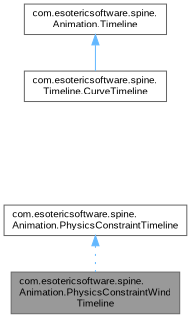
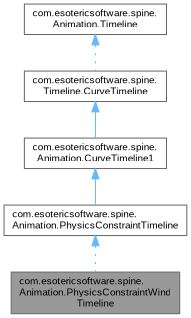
edge "com.esotericsoftware.spine. Timeline.CurveTimeline" -> "com.esotericsoftware.spine. Animation.Timeline": style solid -> dotted
node "com.esotericsoftware.spine. Animation.CurveTimeline1": added
